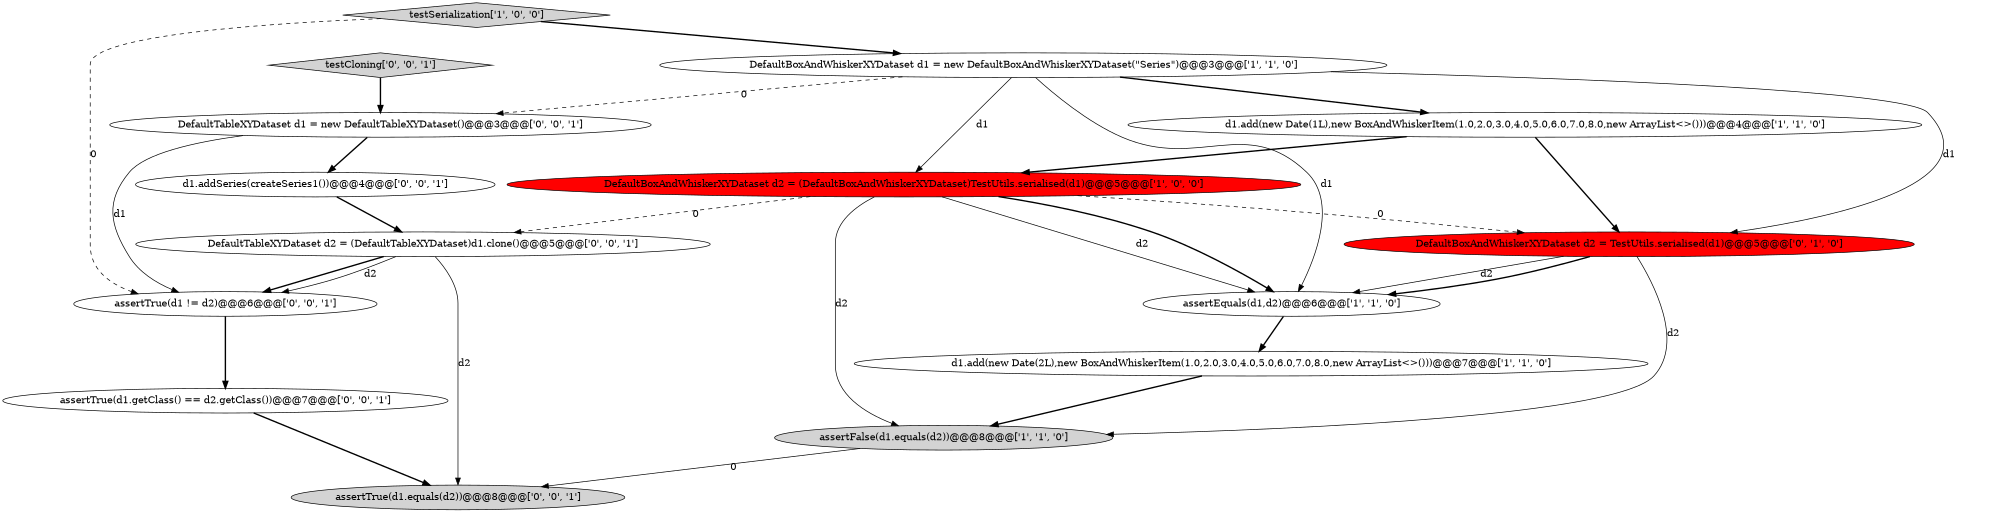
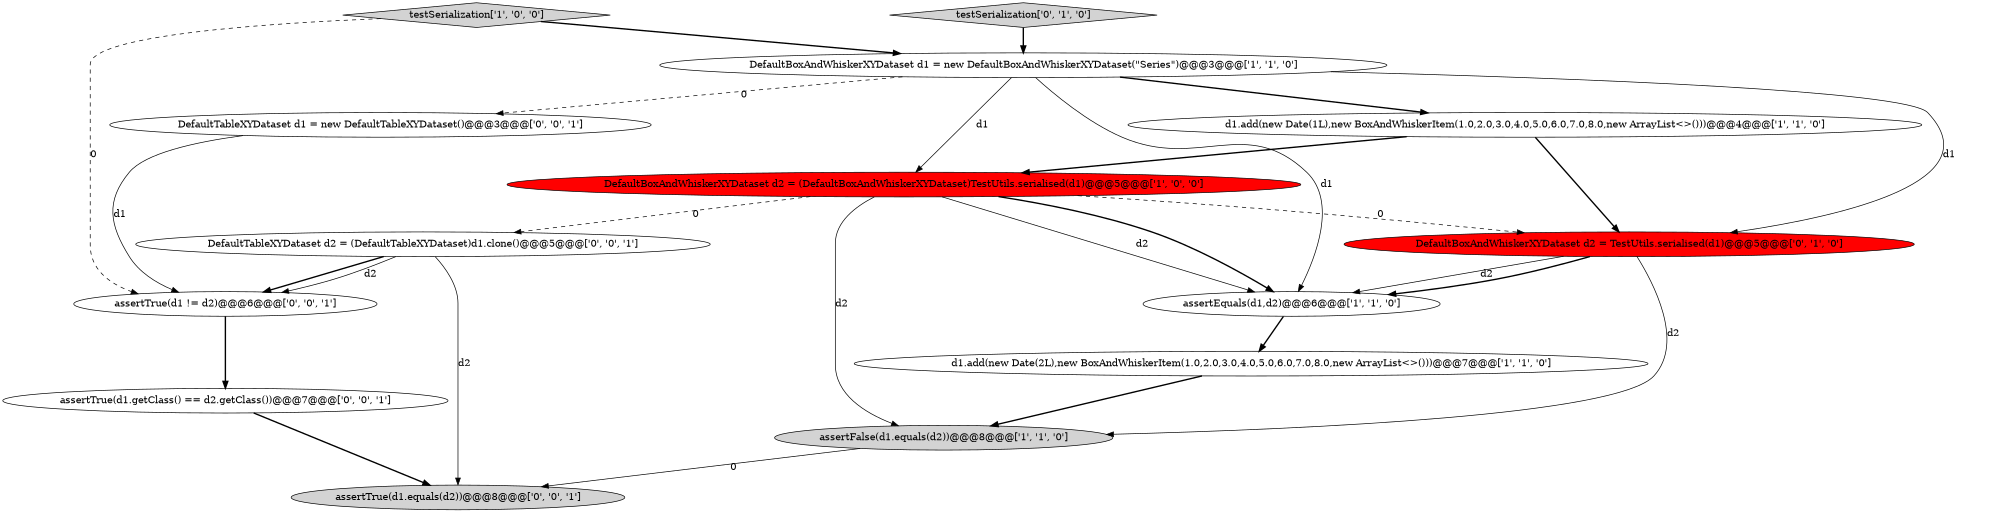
node "testSerialization['0', '1', '0']": added
node "testCloning['0', '0', '1']": removed
node "d1.addSeries(createSeries1())@@@4@@@['0', '0', '1']": removed
